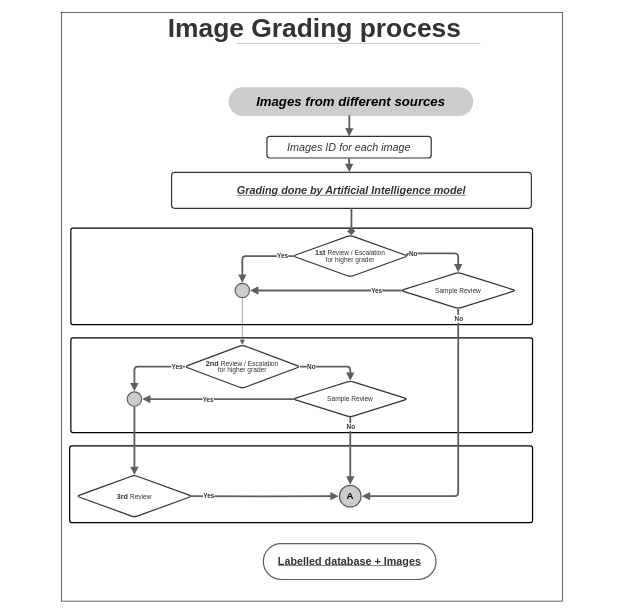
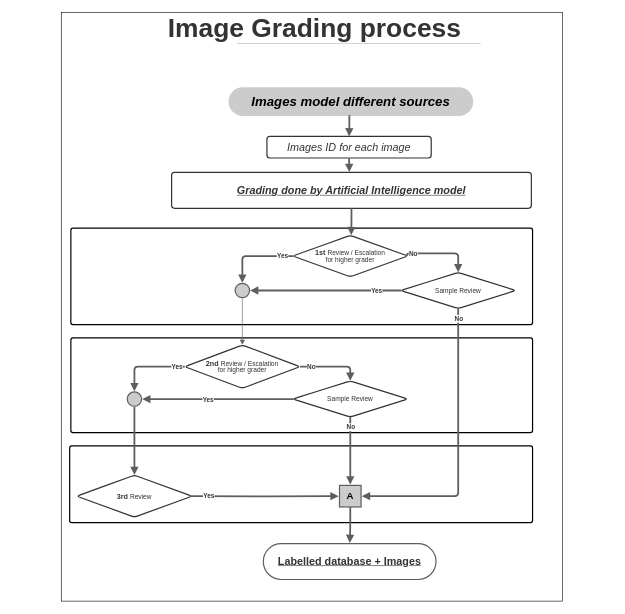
node "Images from different sources": label "Images from different sources" -> "Images model different sources"
edge "Grading done by Artificial Intelligence model" -> "1st Review / Escalation for higher grader": arrowhead diamond -> block
node "A": shape ellipse -> rectangle
edge "A" -> "Labelled database + Images": added
